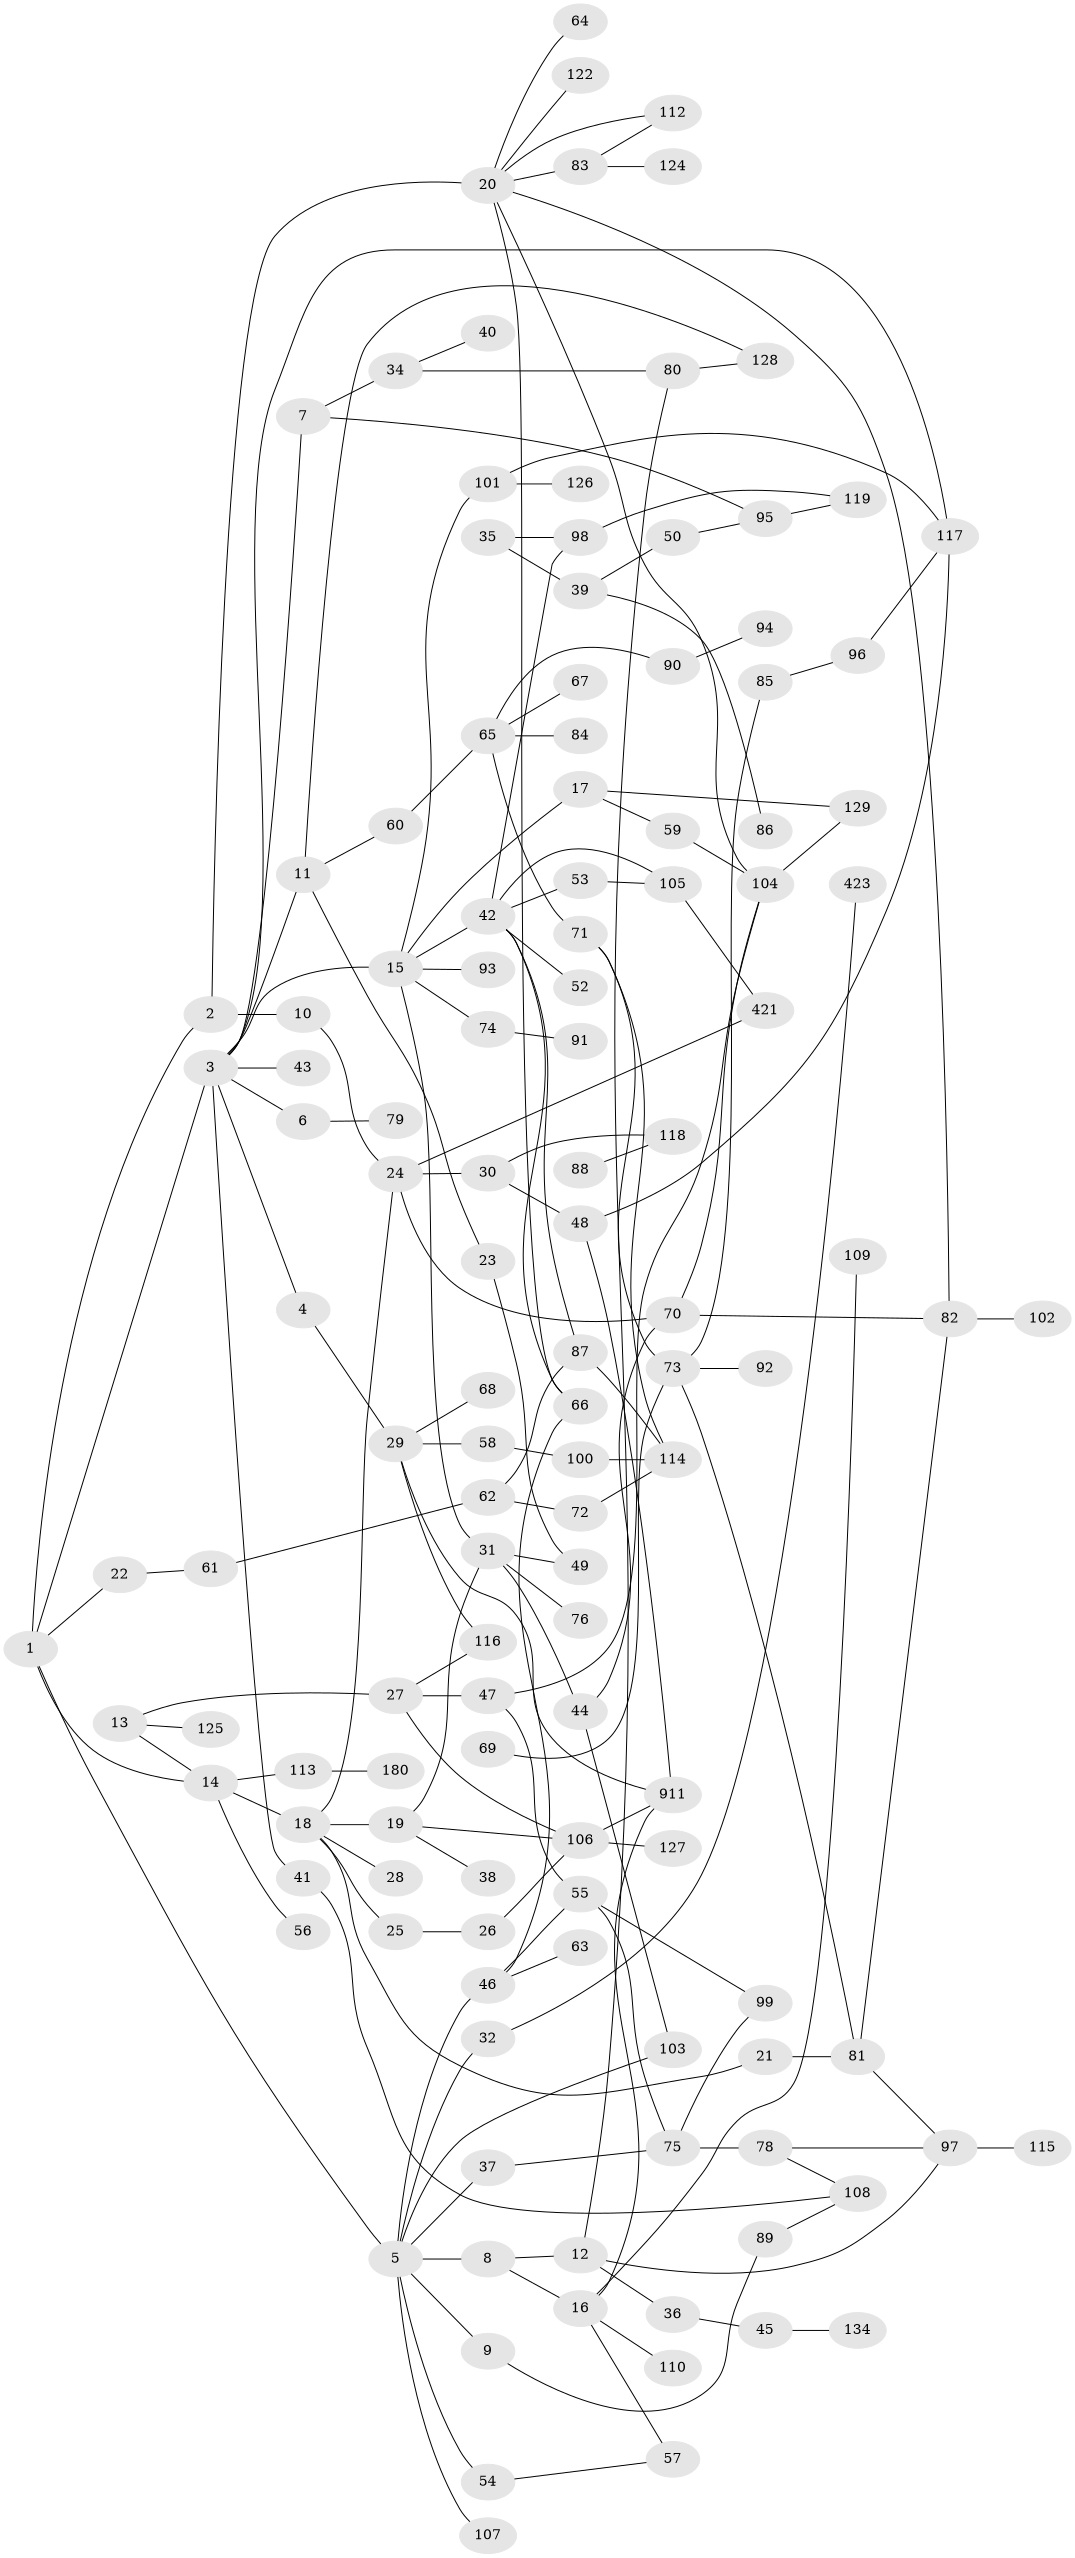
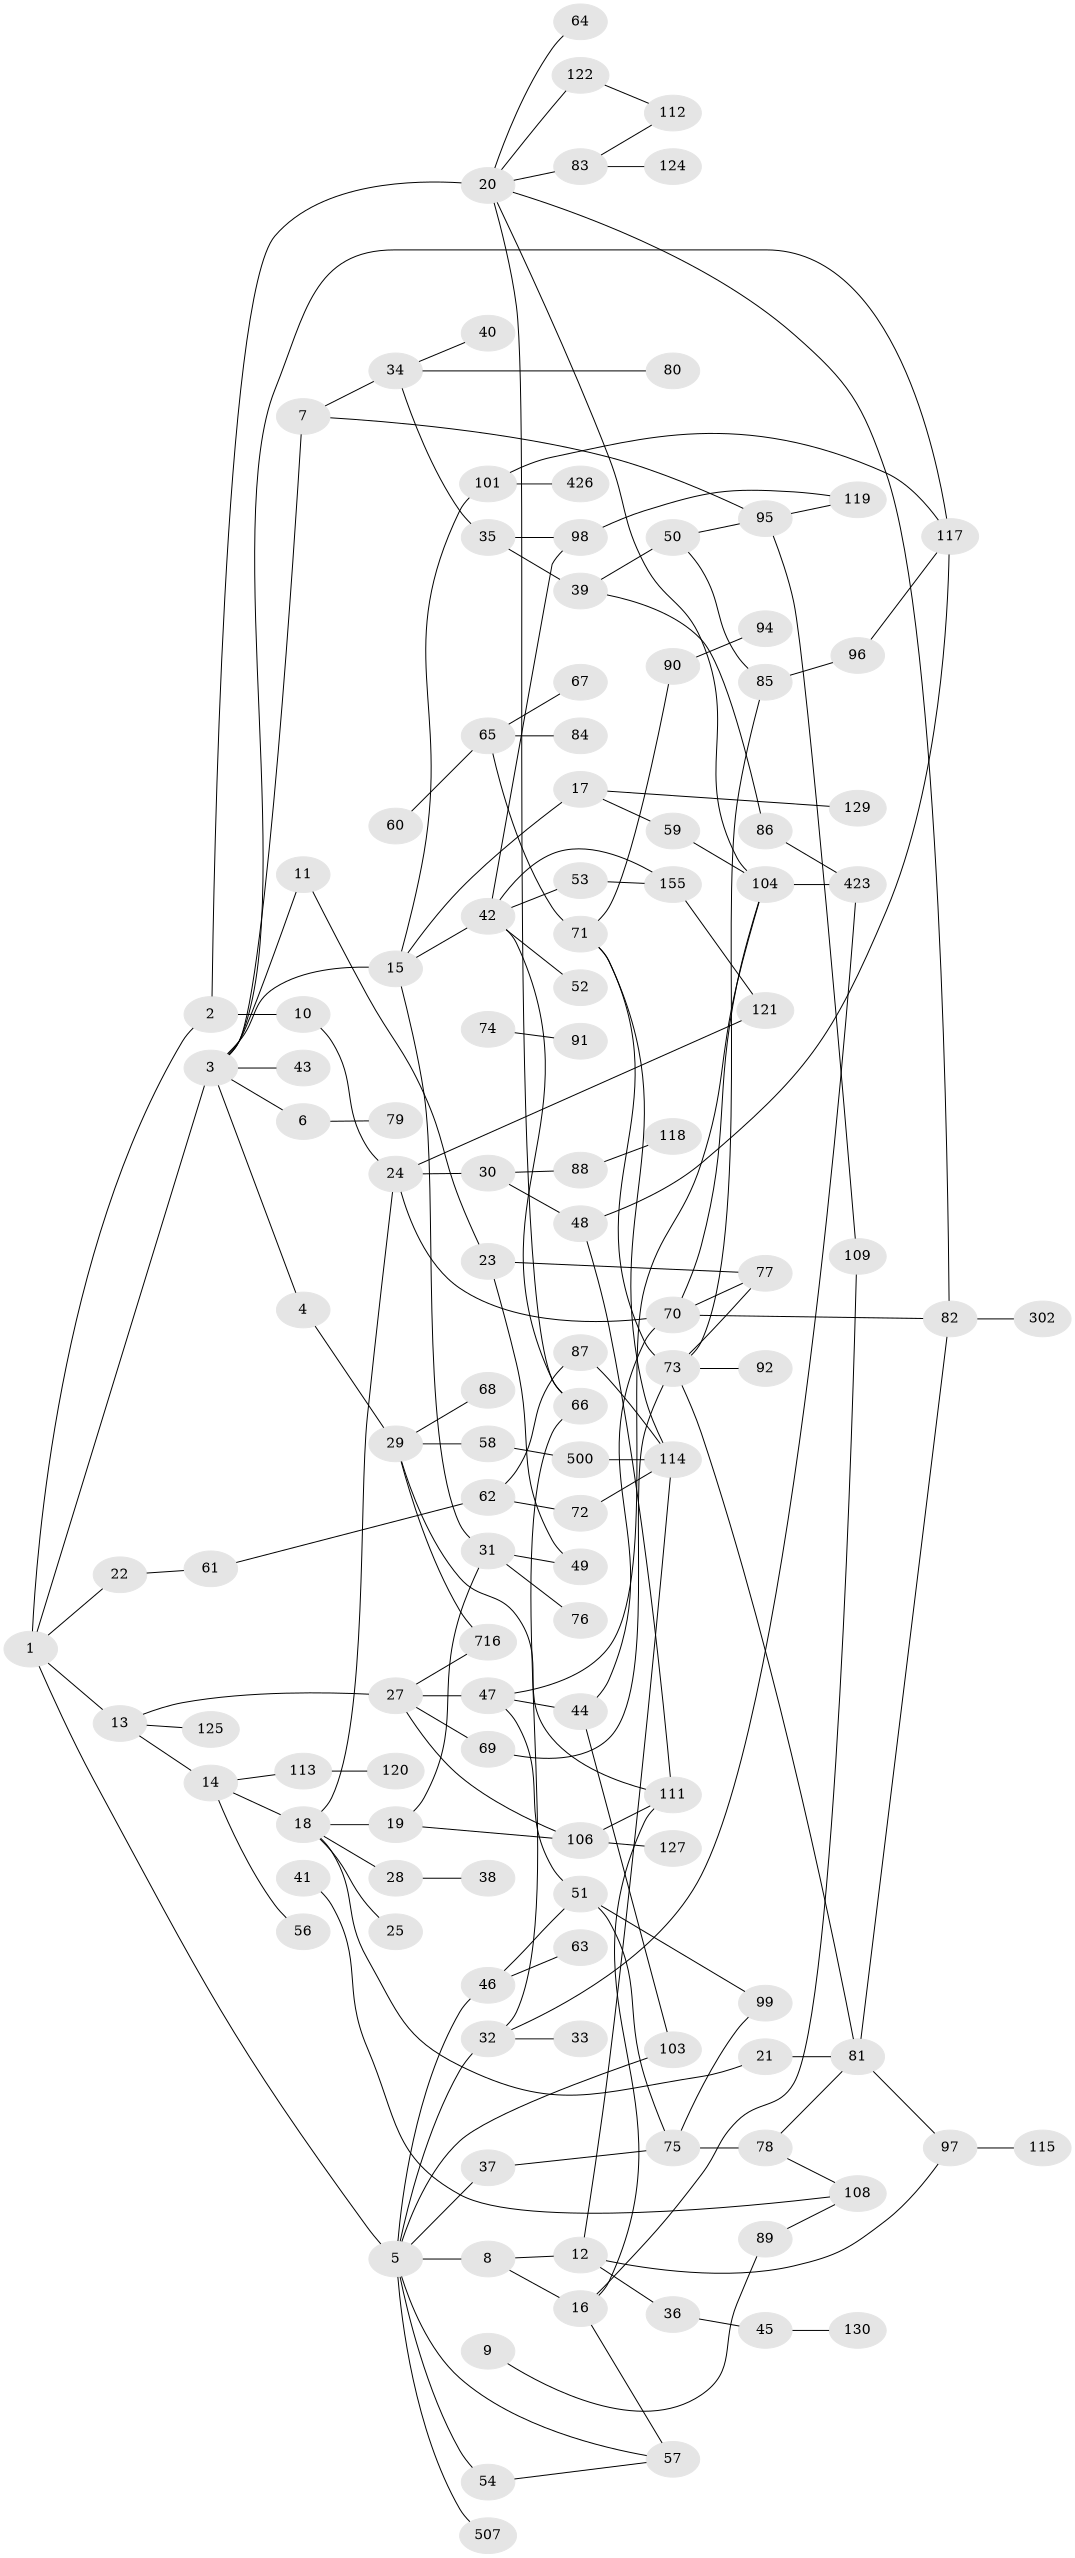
edge "112" -- "20": now "112" -- "122"
node "128": removed
edge "34" -- "35": added
node "126": label "126" -> "426"
edge "50" -- "85": added
edge "90" -- "65": now "90" -- "71"
edge "129" -- "104": now "423" -- "104"
edge "60" -- "11": removed
edge "86" -- "423": added
node "105": label "105" -> "155"
edge "95" -- "109": added
node "93": removed
edge "15" -- "74": removed
node "421": label "421" -> "121"
edge "118" -- "30": now "88" -- "30"
edge "42" -- "87": removed
node "77": added
edge "80" -- "12": now "114" -- "12"
node "102": label "102" -> "302"
node "100": label "100" -> "500"
edge "3" -- "41": removed
edge "31" -- "44": now "47" -- "44"
node "116": label "116" -> "716"
edge "27" -- "69": added
edge "66" -- "46": now "66" -- "32"
edge "1" -- "14": now "1" -- "13"
node "180": label "180" -> "120"
node "911": label "911" -> "111"
edge "19" -- "38": now "28" -- "38"
node "55": label "55" -> "51"
node "26": removed
node "33": added
edge "78" -- "97": now "78" -- "81"
edge "5" -- "9": now "5" -- "57"
node "134": label "134" -> "130"
node "110": removed
node "107": label "107" -> "507"
